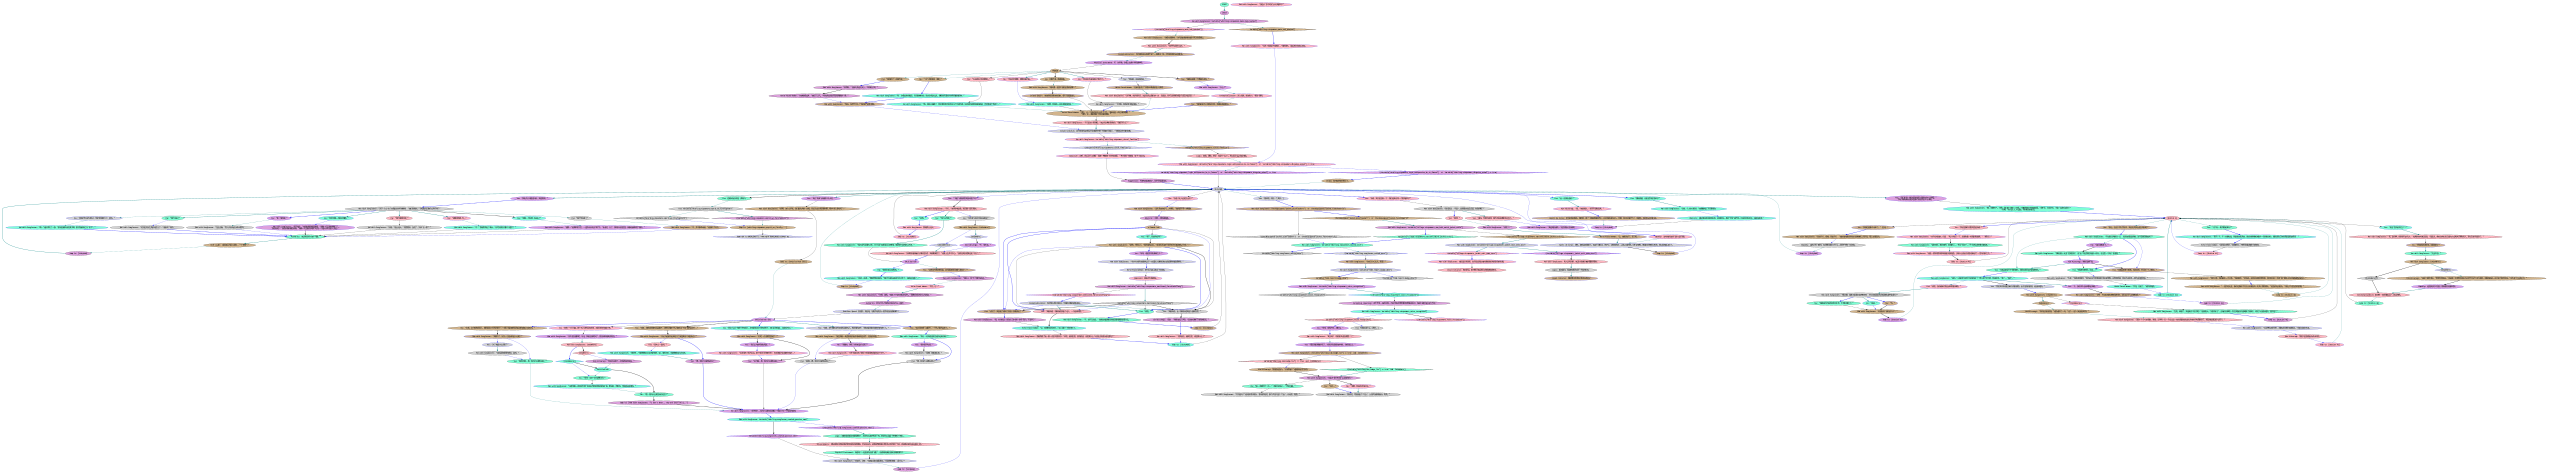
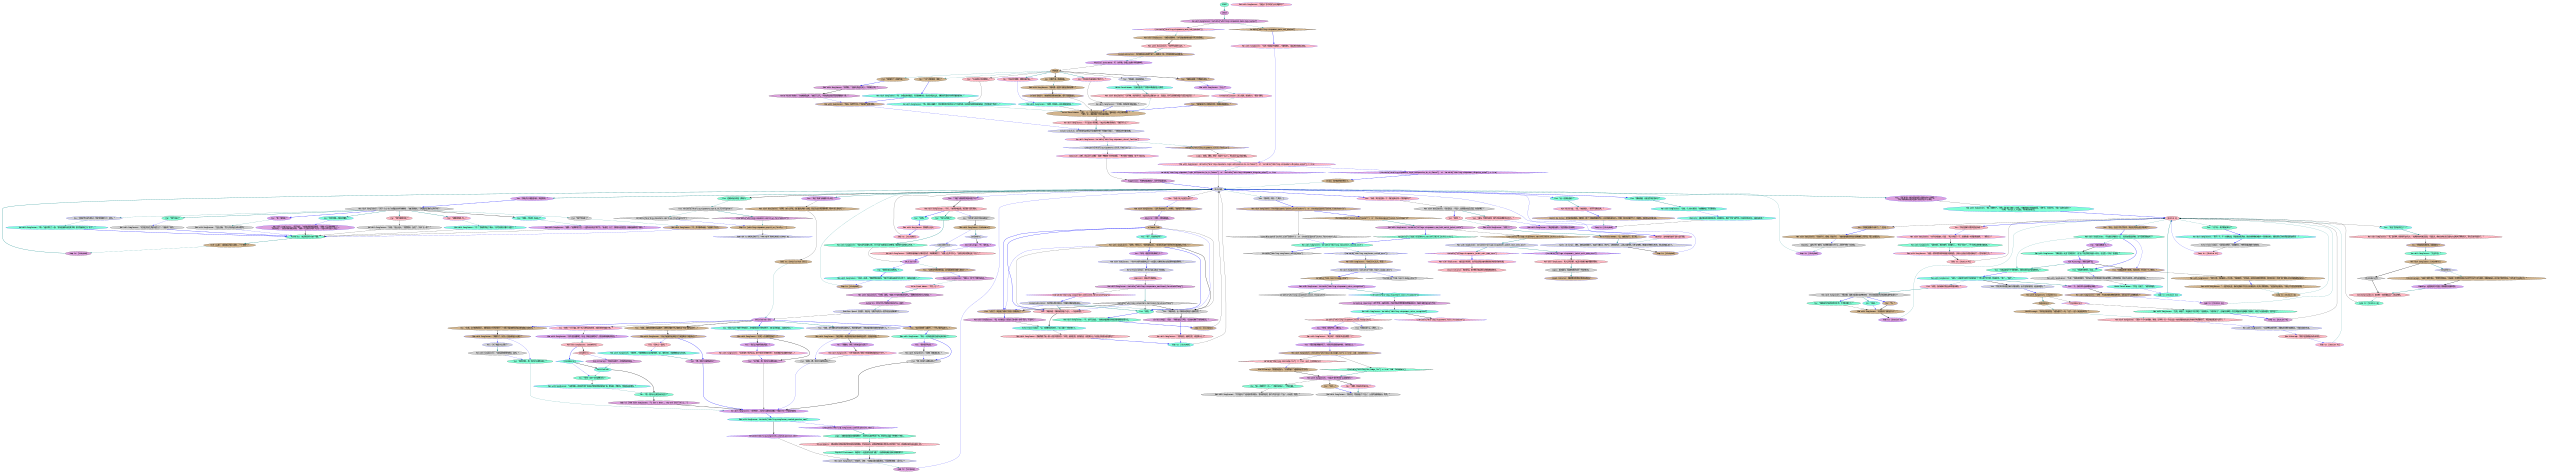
node "Horse-Faced Woman: “比如说卧底？”穿着RCM制服的女人插话。": fillcolor tan -> aquamarine
